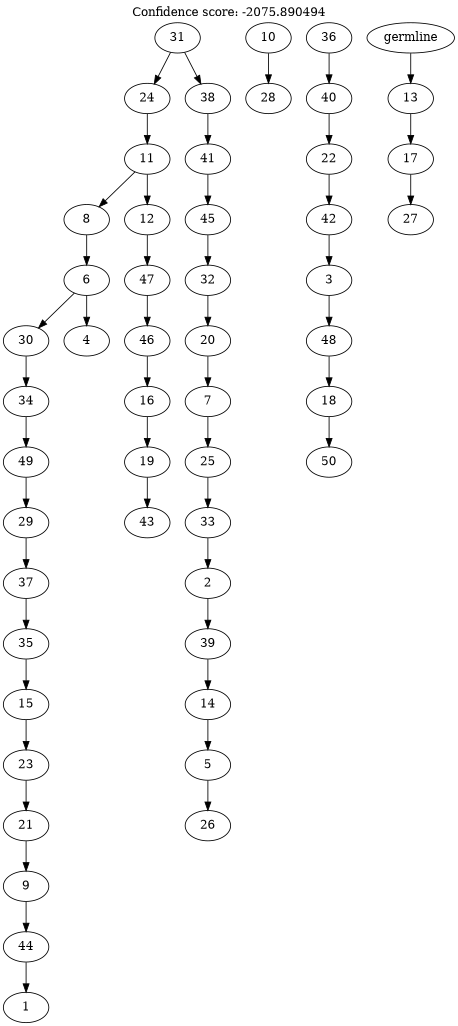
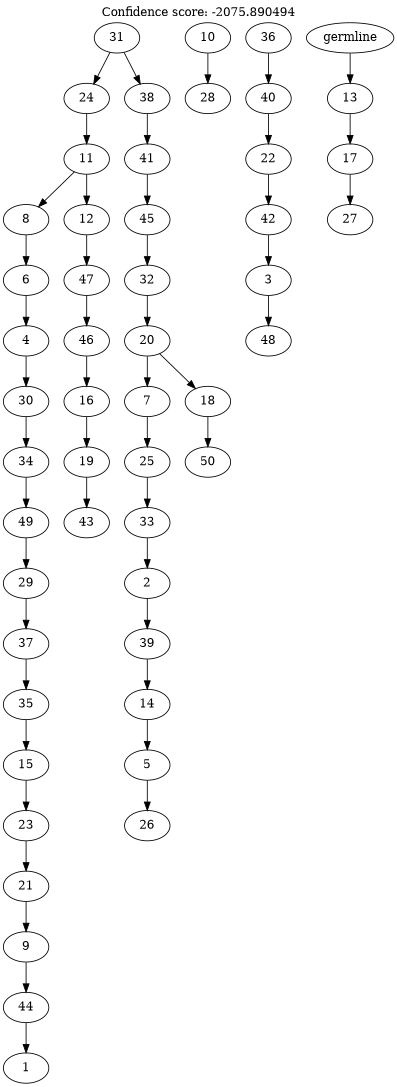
edge "6" -> "30": now "4" -> "30"
edge "48" -> "18": now "20" -> "18"
